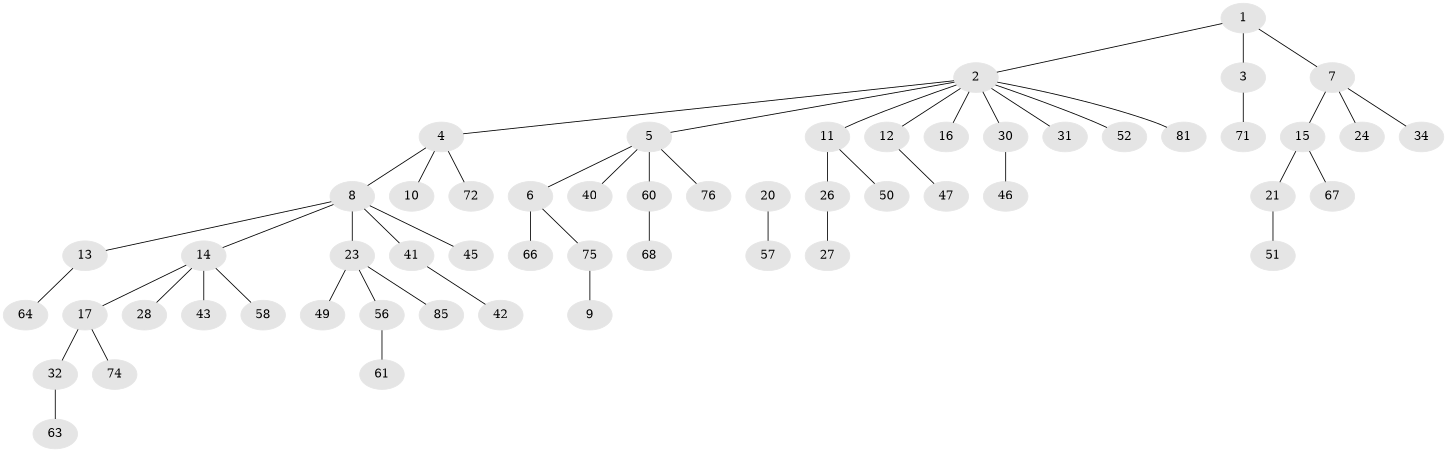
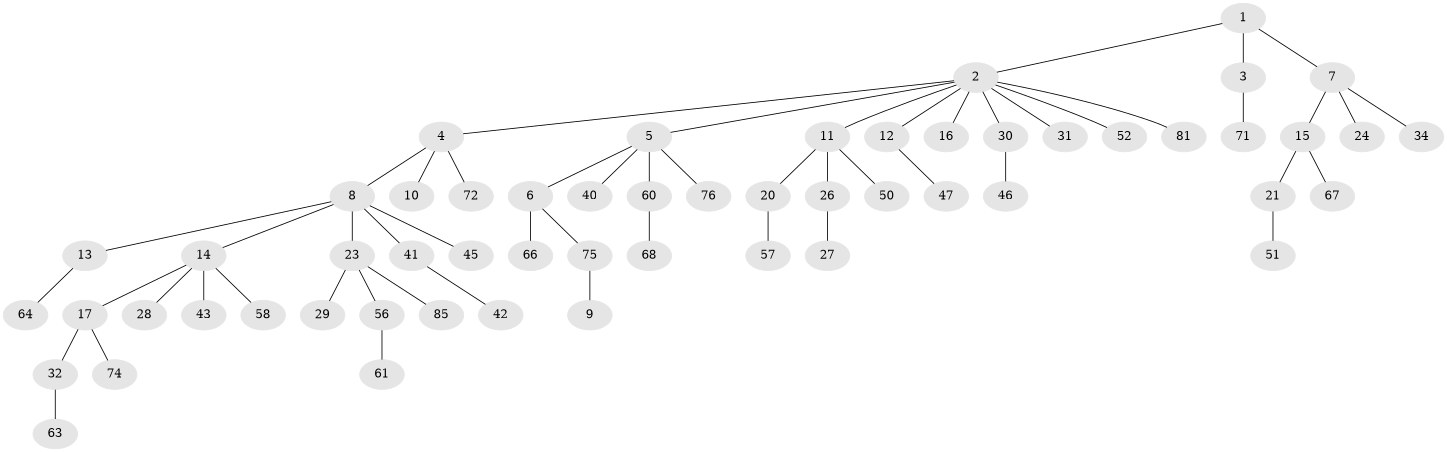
edge "11" -- "20": added
node "49": label "49" -> "29"
